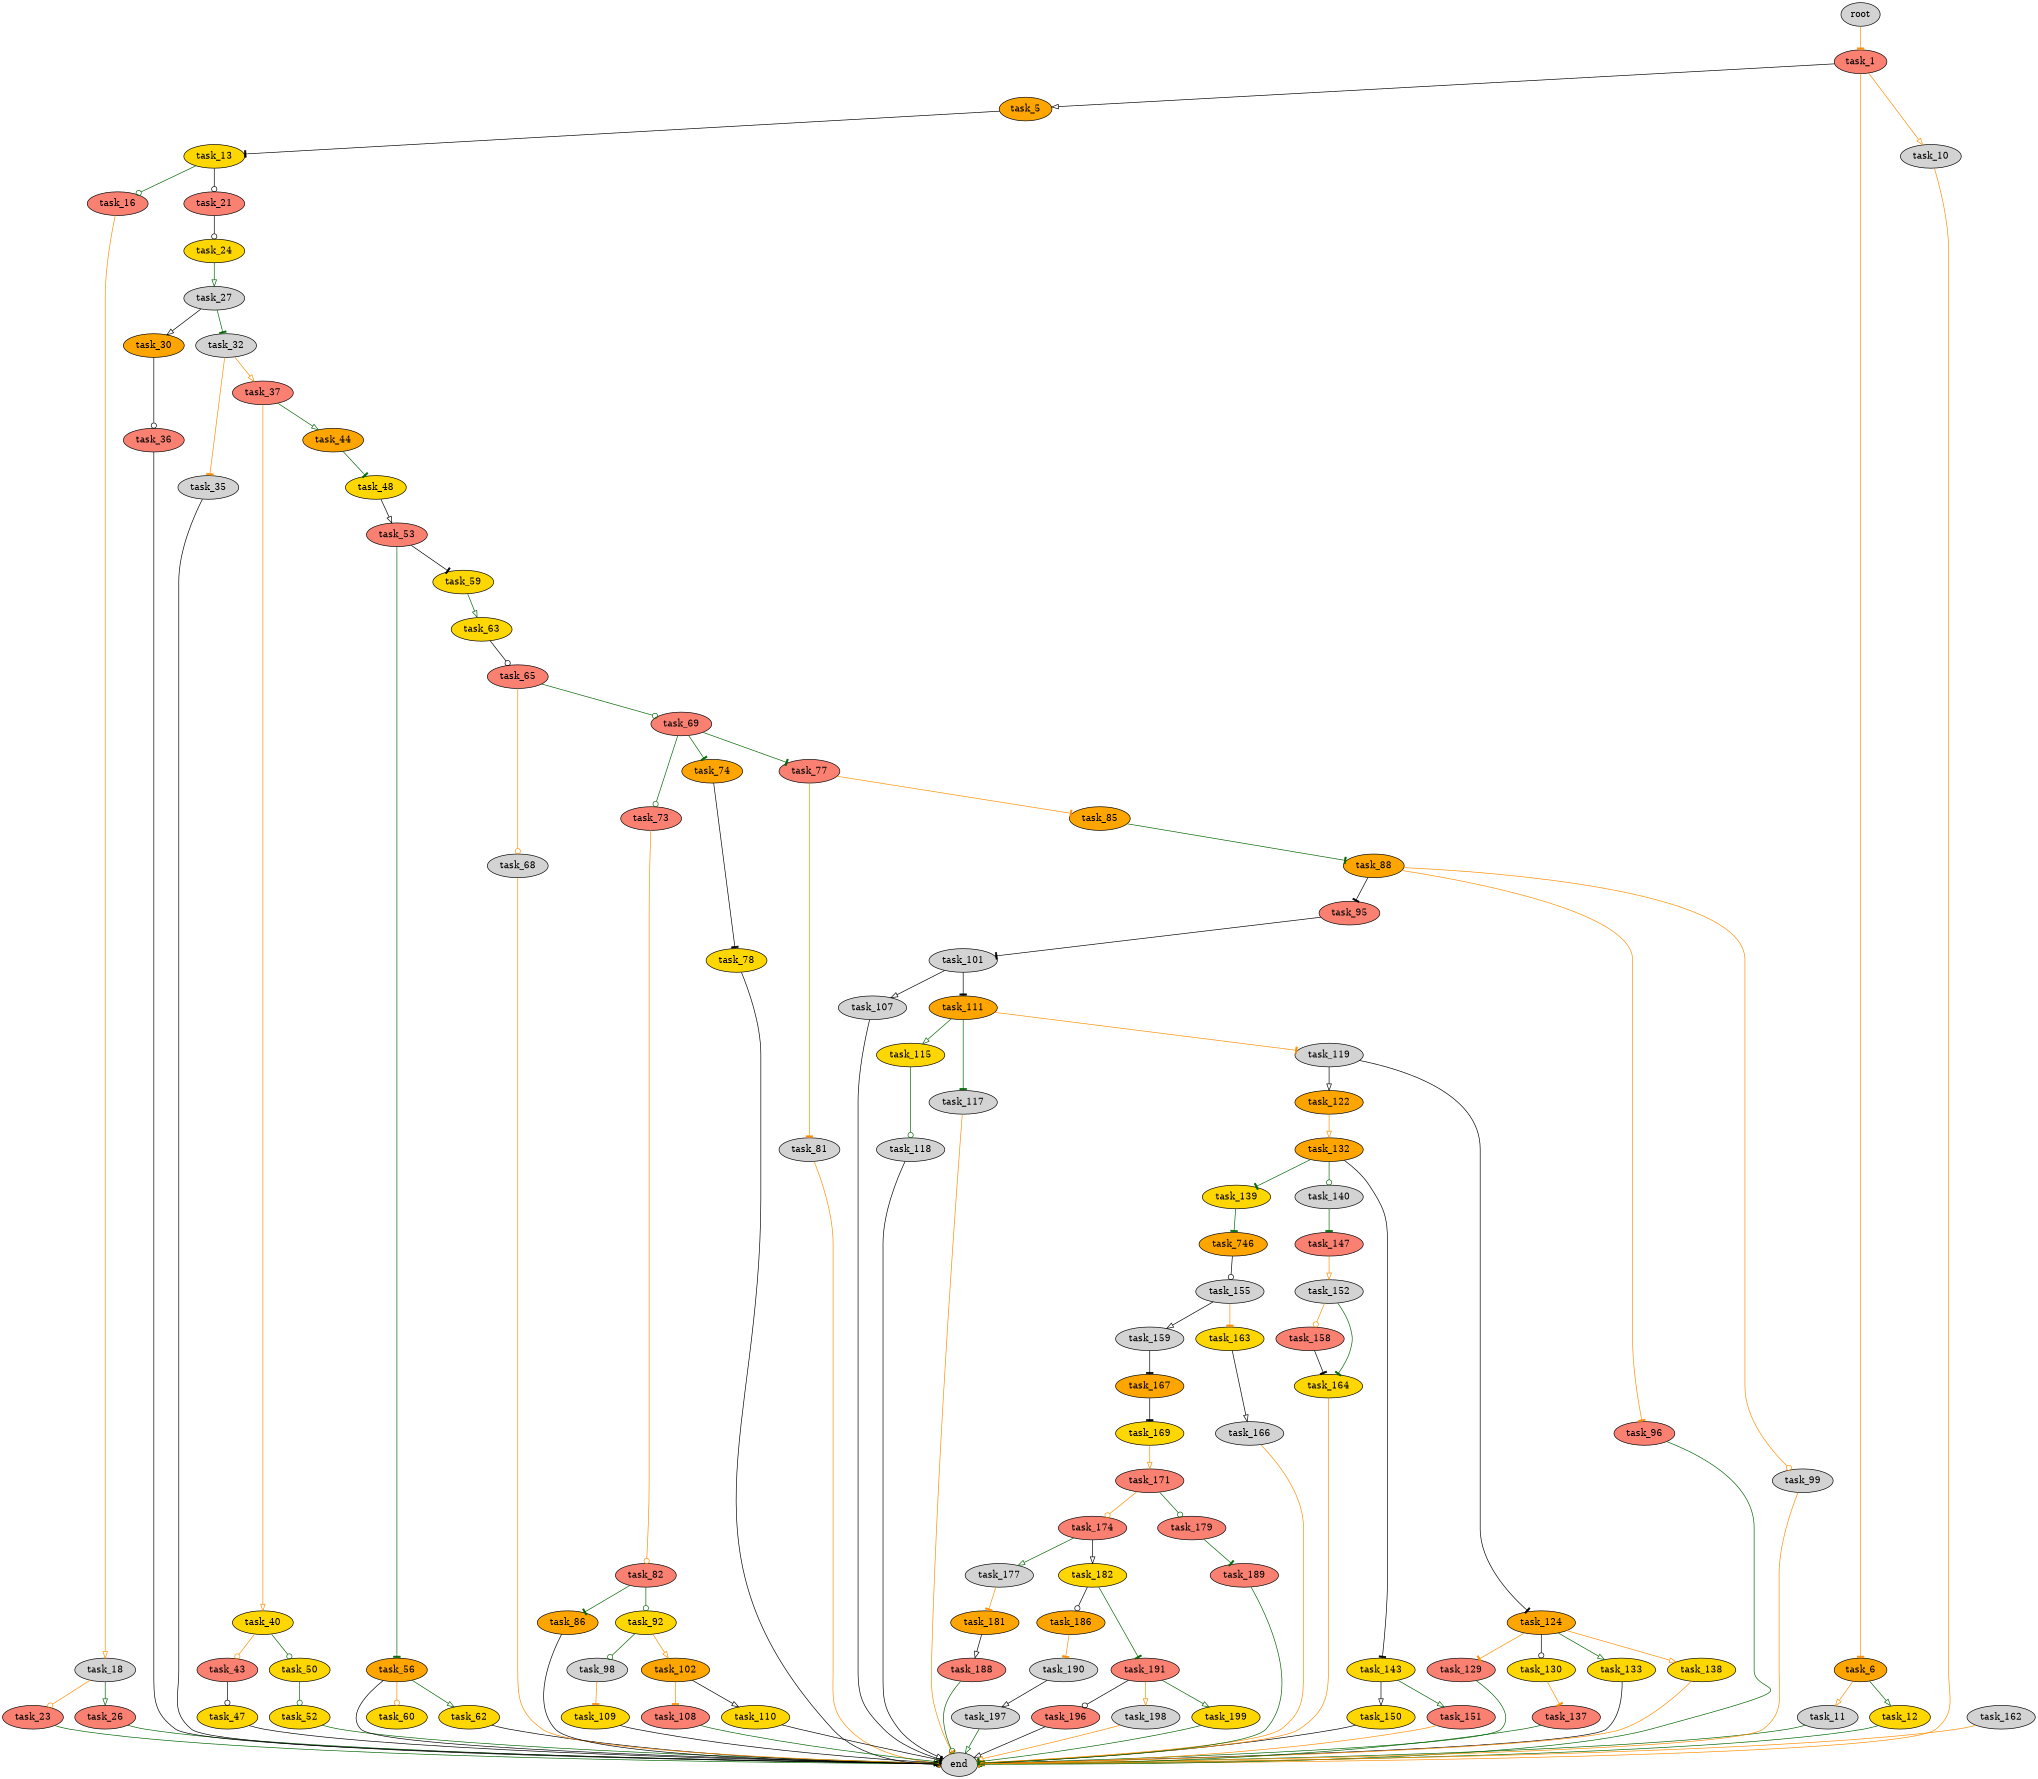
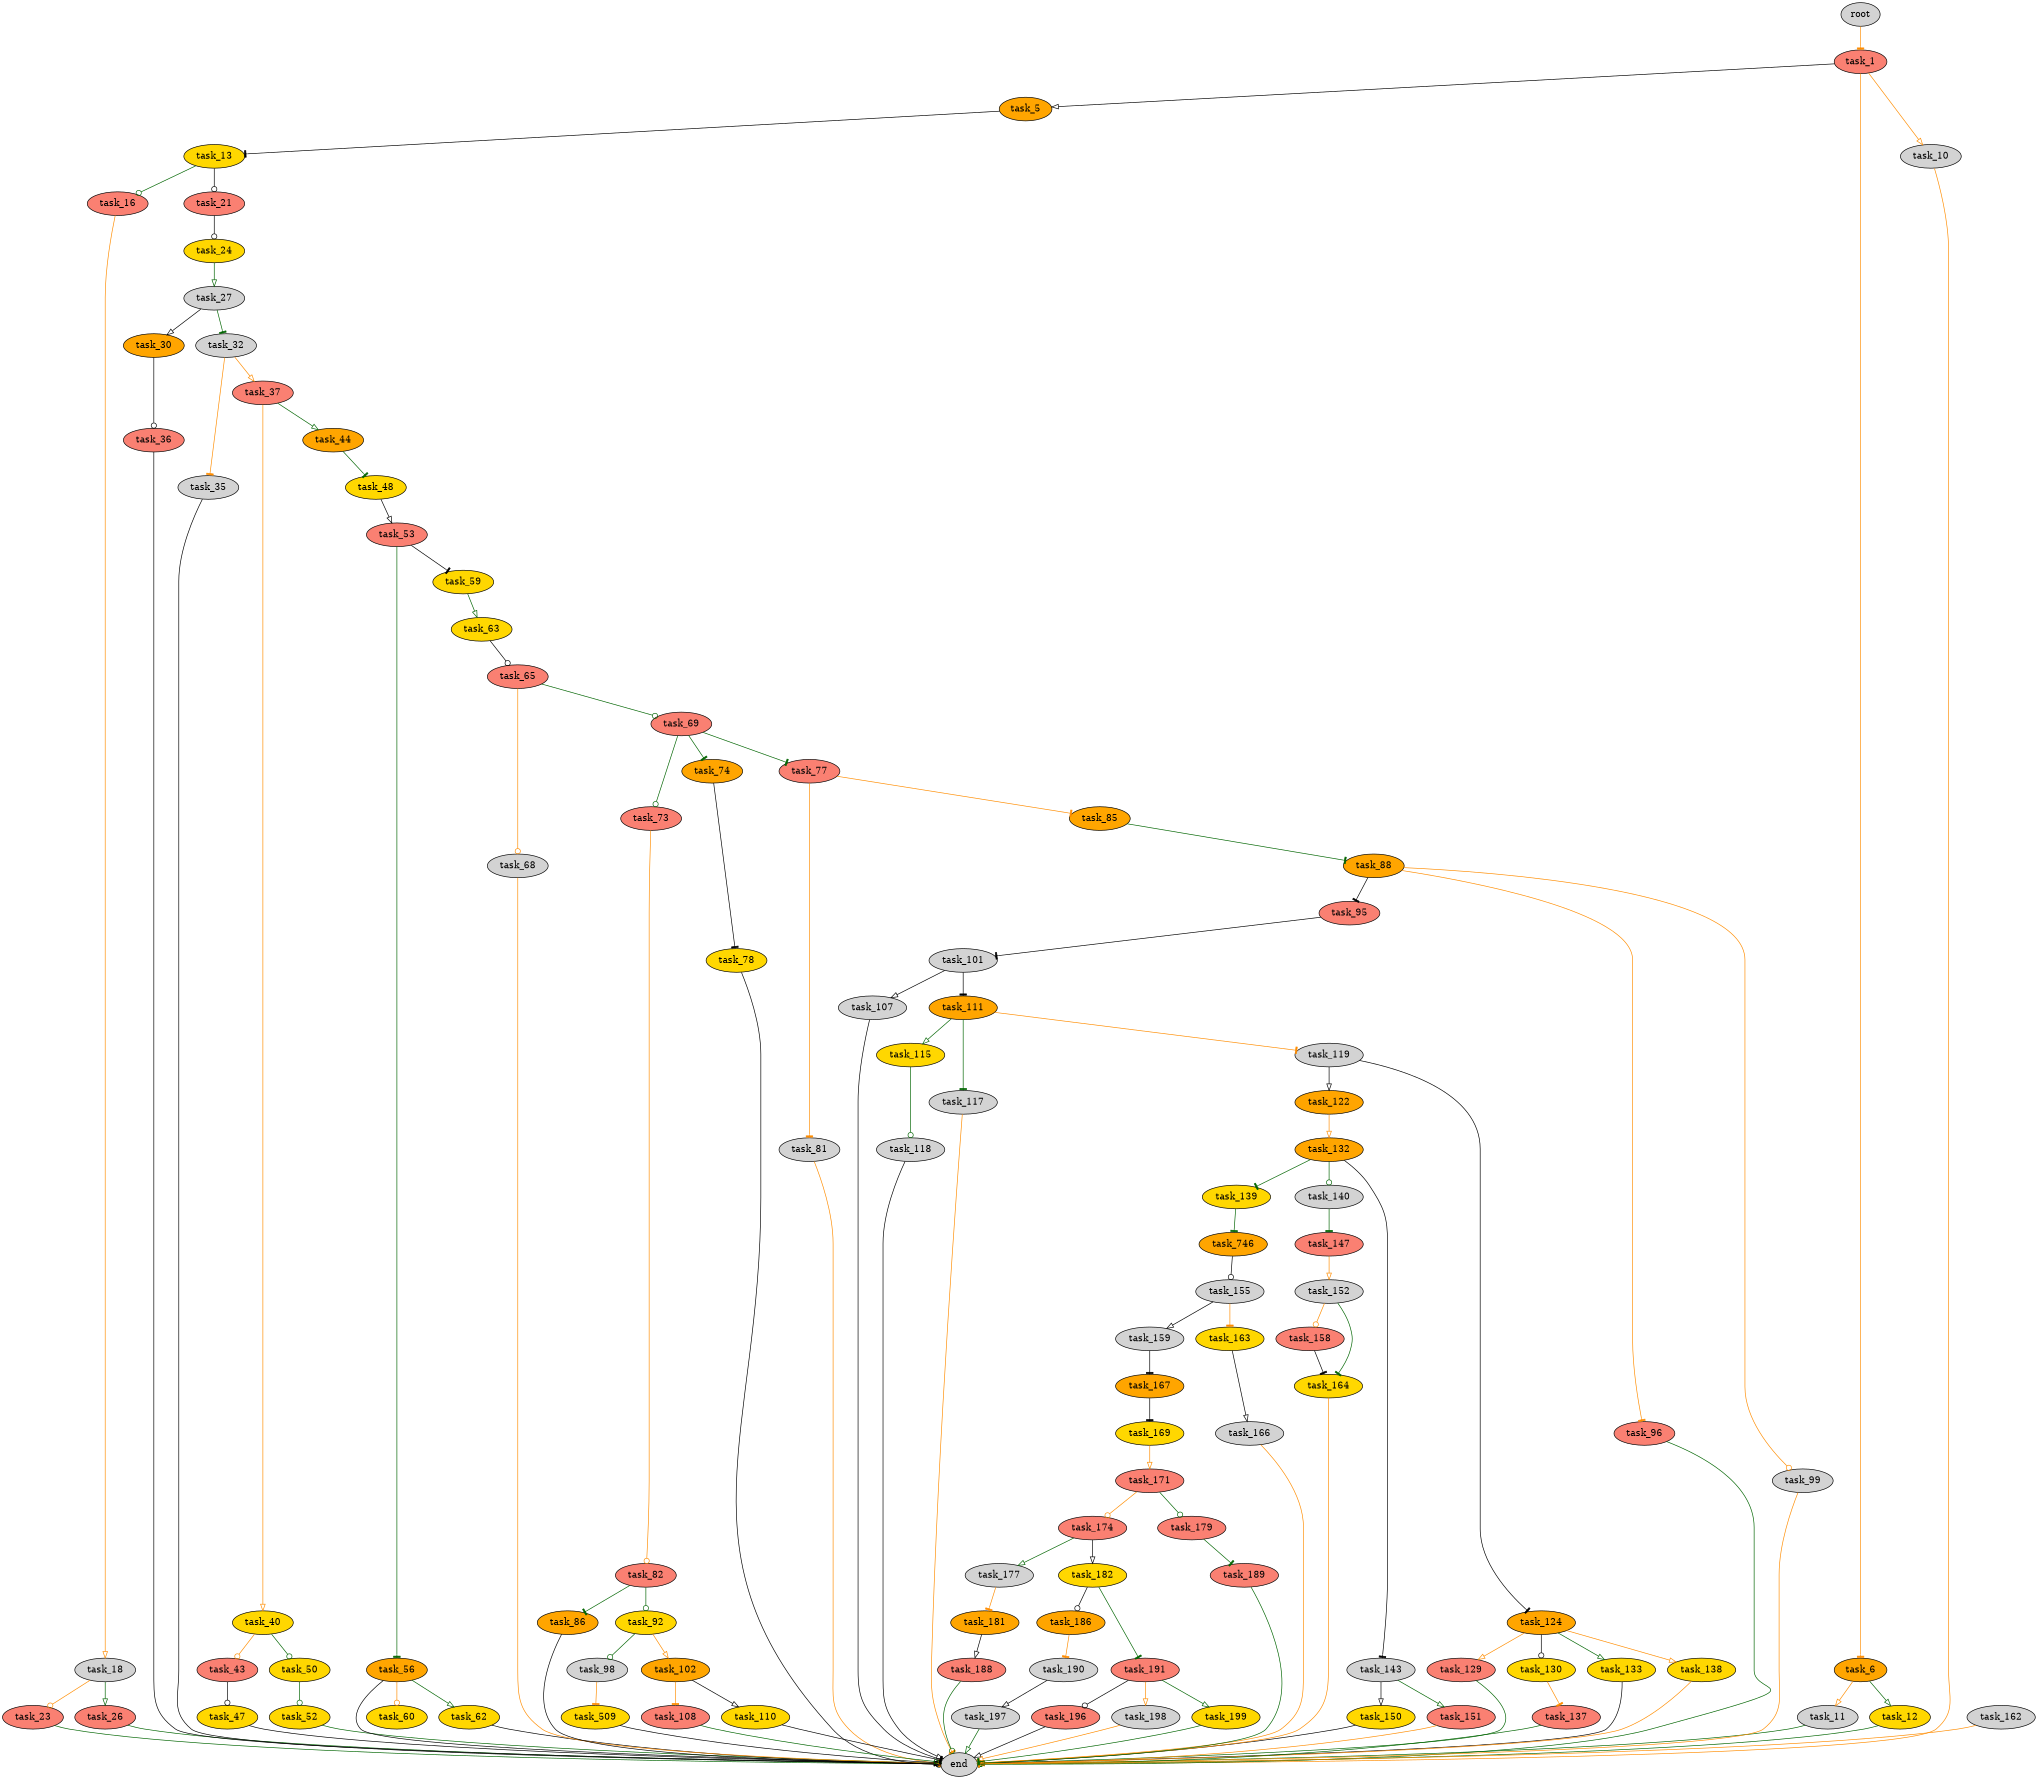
edge "task_124" -> "task_129": arrowhead tee -> onormal
node "task_143": fillcolor gold -> lightgrey
node "task_109": label "task_109" -> "task_509"
